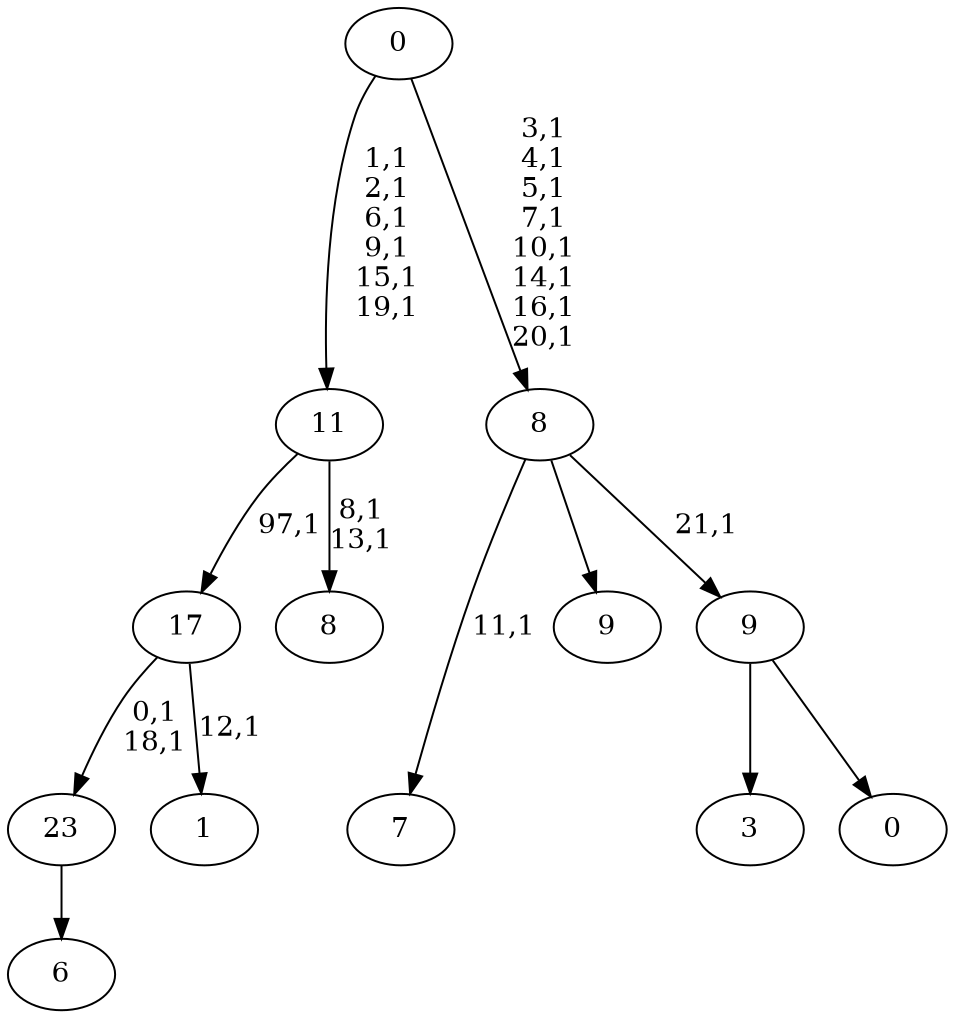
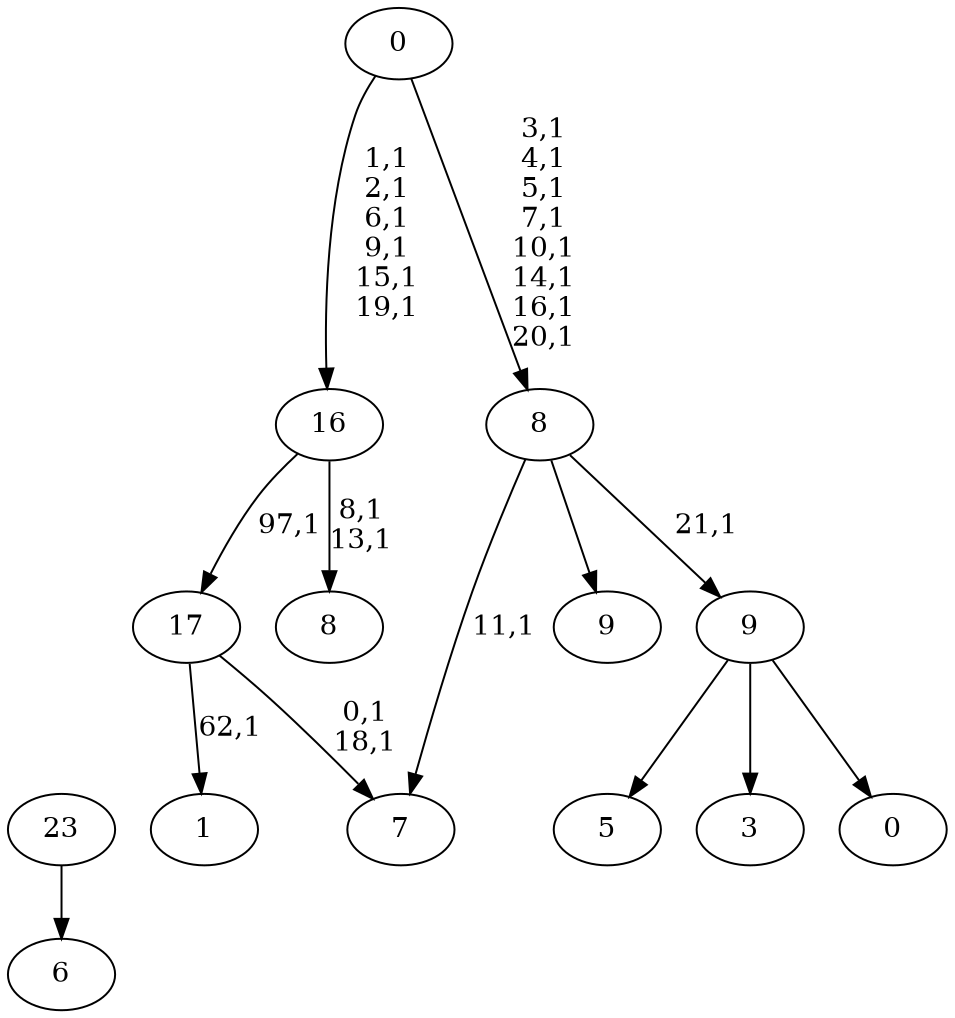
node "11": label "11" -> "16"
edge "17" -> "23": now "17" -> "7"
edge "17" -> "1": label "12,1" -> "62,1"
node "5": added
